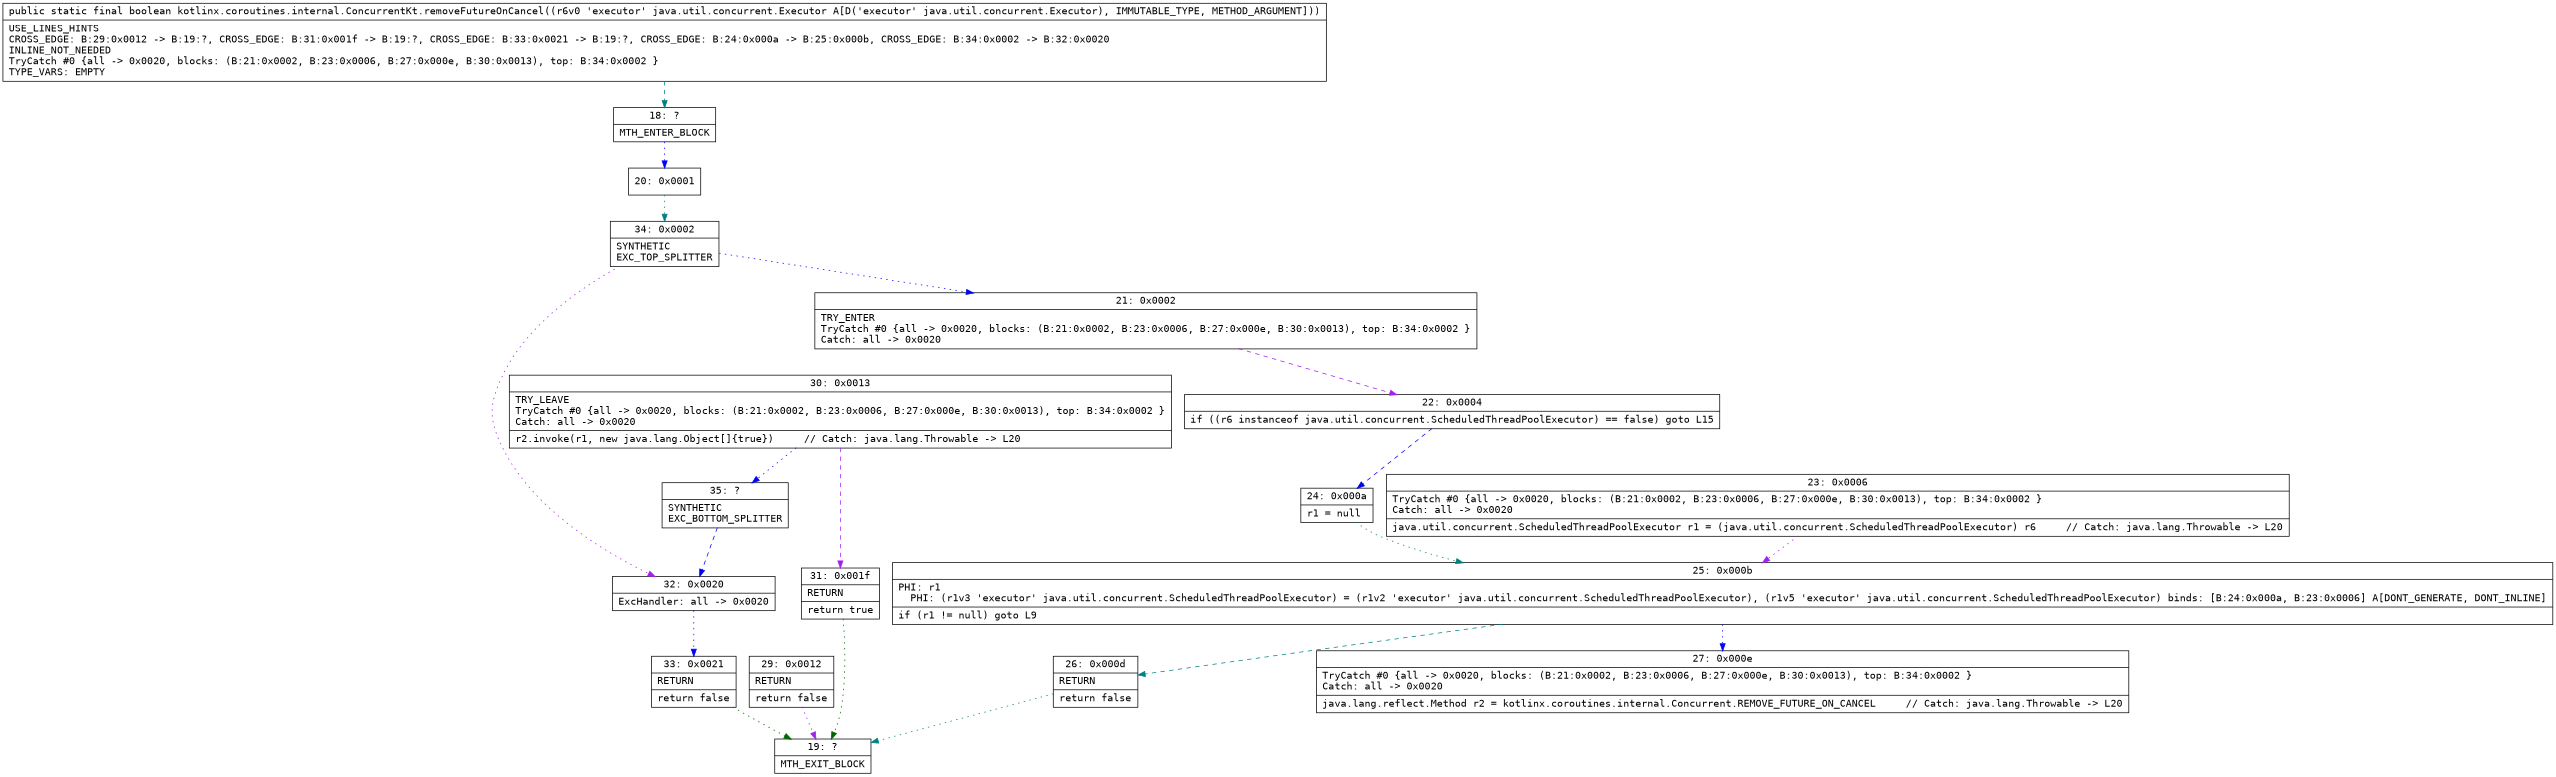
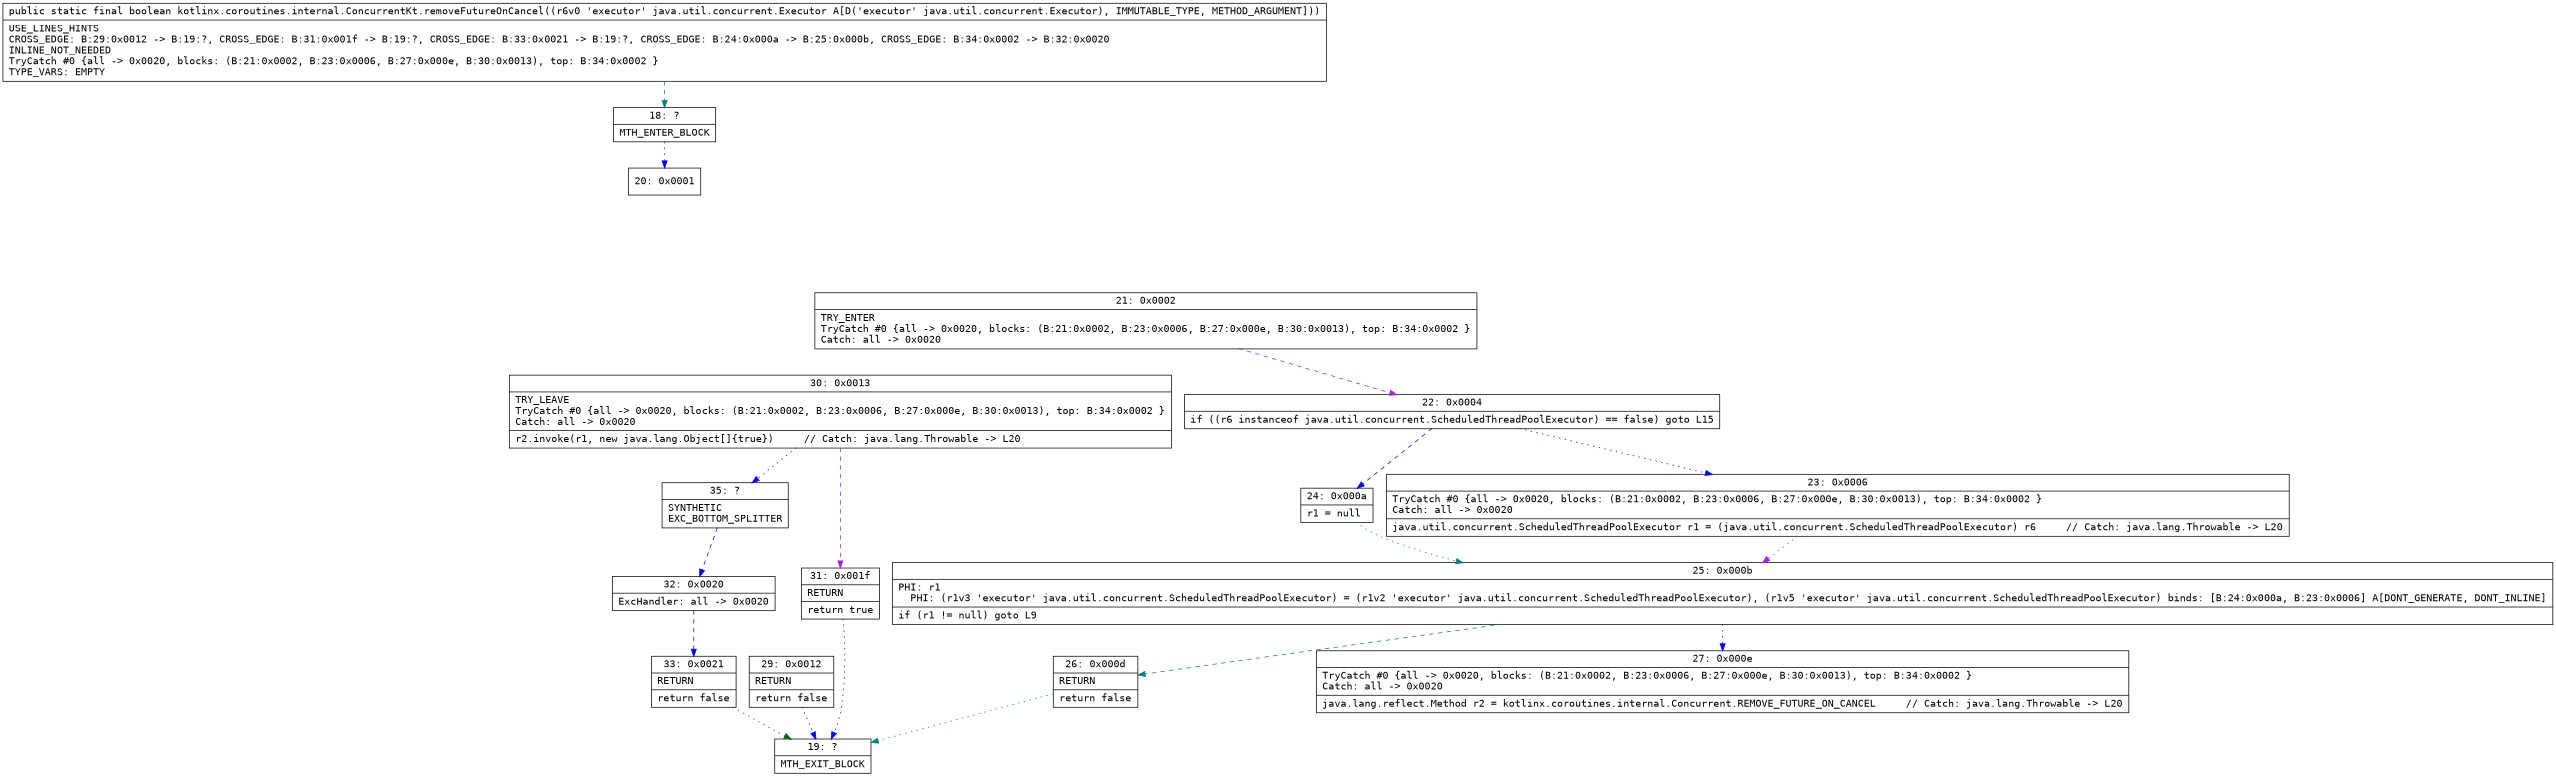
node "34: 0x0002": removed
edge "22: 0x0004" -> "23: 0x0006": added
edge "32: 0x0020" -> "33: 0x0021": style dotted -> dashed
edge "31: 0x001f" -> "19: ?": color darkgreen -> blue
edge "29: 0x0012" -> "19: ?": color purple -> blue
